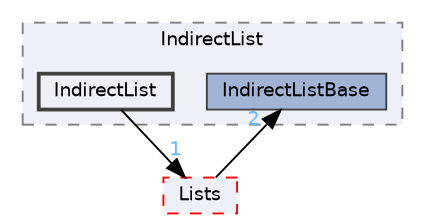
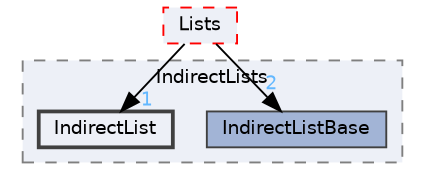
cluster "IndirectList": label "IndirectList" -> "IndirectLists"
edge "IndirectList" -> "Lists": reversed
